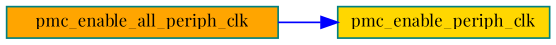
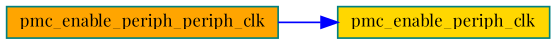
node "pmc_enable_all_periph_clk": label "pmc_enable_all_periph_clk" -> "pmc_enable_periph_periph_clk"
